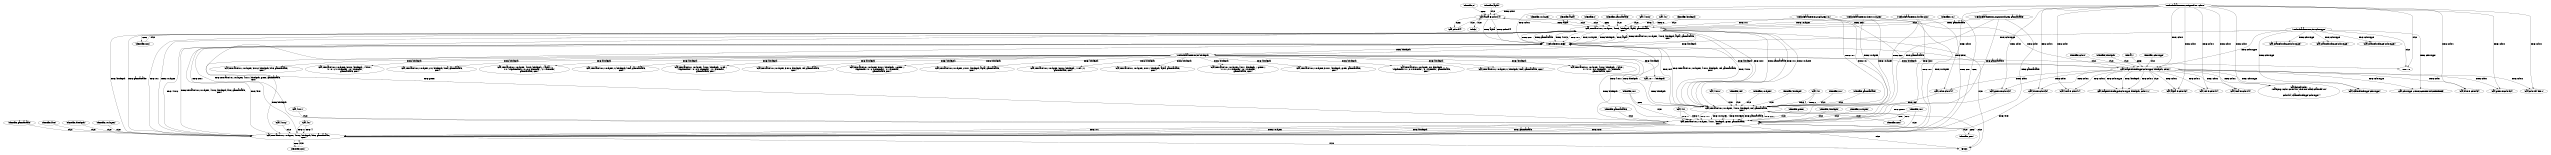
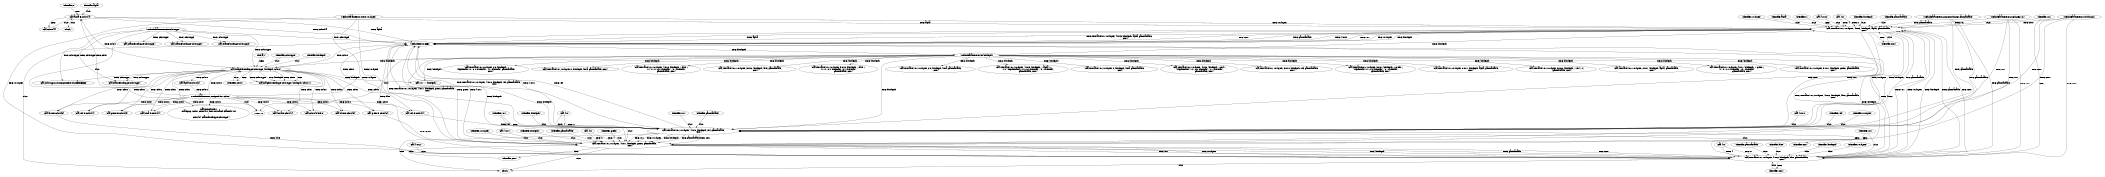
edge "(MethodParameterIn,unsigned int *colors)" -> "(Call,alpha = colors[2])": reversed
edge "(Call,image_size_of_type(color_type, bit_depth, colors))" -> "(Identifier,colors)": added, label "CFG:"
edge "(Call,image_size_of_type(color_type, bit_depth, colors))" -> "(Call,1U << bit_depth)": added, label "DDG: bit_depth"
